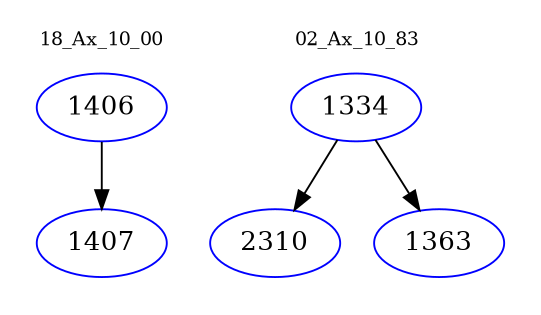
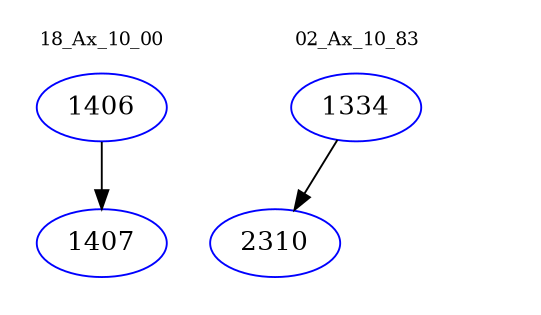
node "1363": removed
